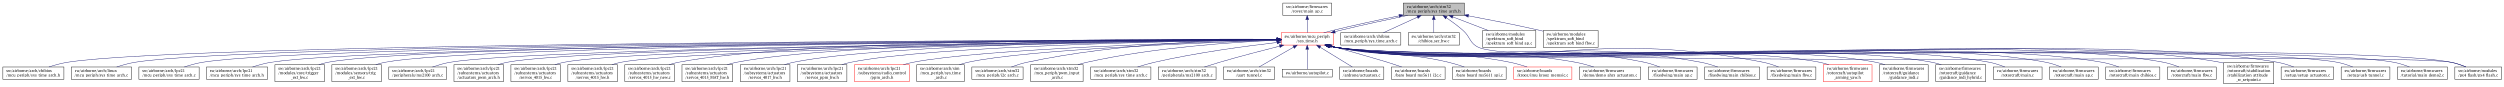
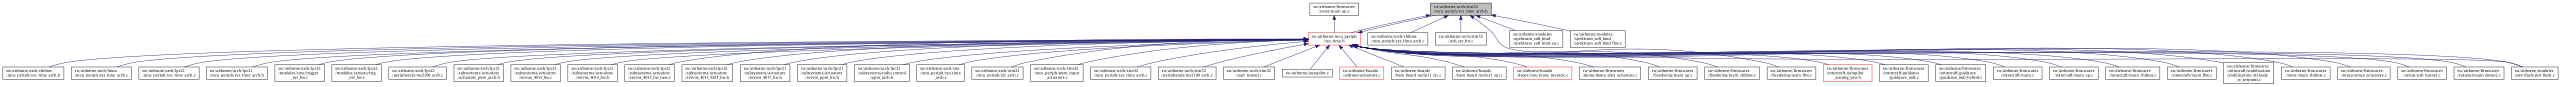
node "sw/airborne/arch/stm32 /chibios_ser_hw.c": label "sw/airborne/arch/stm32 /chibios_ser_hw.c" -> "sw/airborne/arch/stm32 /usb_ser_hw.c"
node "sw/airborne/arch/lpc21 /subsystems/radio_control /ppm_arch.h": color red -> black
node "sw/airborne/arch/stm32 /mcu_periph/pwm_input _arch.c": label "sw/airborne/arch/stm32 /mcu_periph/pwm_input _arch.c" -> "sw/airborne/arch/stm32 /mcu_periph/pwm_input _actuators.c"
node "sw/airborne/boards /ardrone/actuators.c": color black -> red
node "sw/airborne/firmwares /rover/main_chibios.c": added
